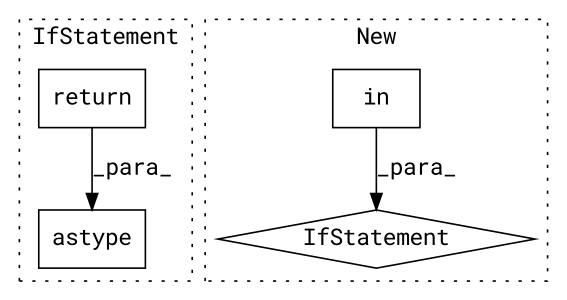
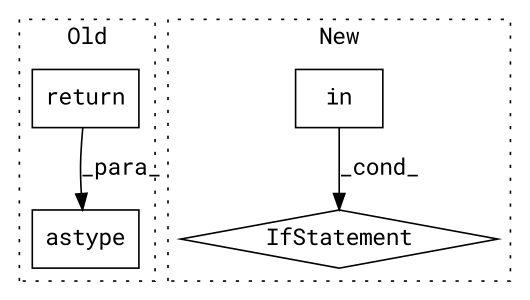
cluster "IfStatement": label "IfStatement" -> "Old"
edge "in" -> "IfStatement": label "_para_" -> "_cond_"
